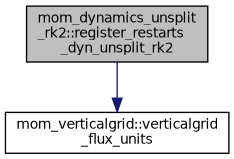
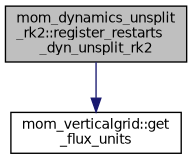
node "mom_verticalgrid::verticalgrid _flux_units": label "mom_verticalgrid::verticalgrid _flux_units" -> "mom_verticalgrid::get _flux_units"
